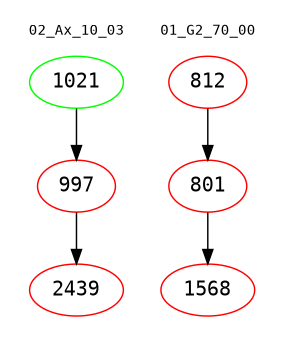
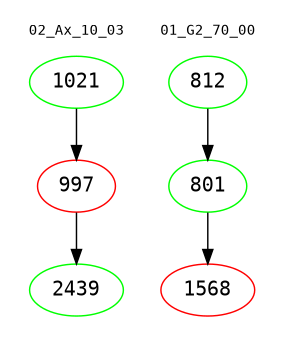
node "812": color red -> green
node "801": color red -> green
node "2439": color red -> green
